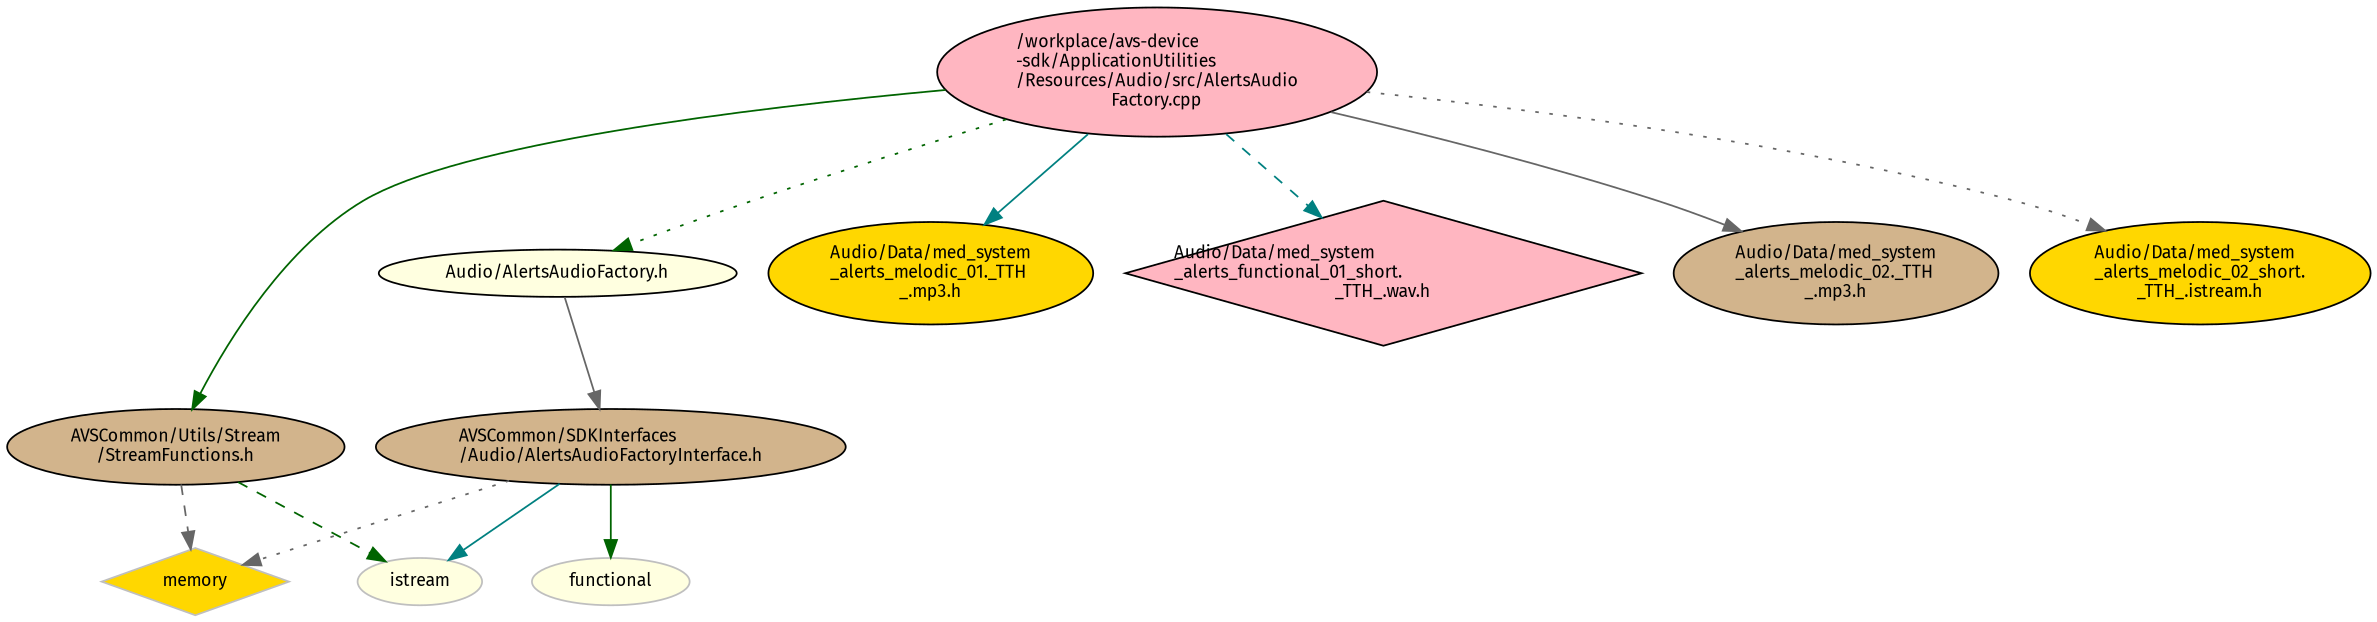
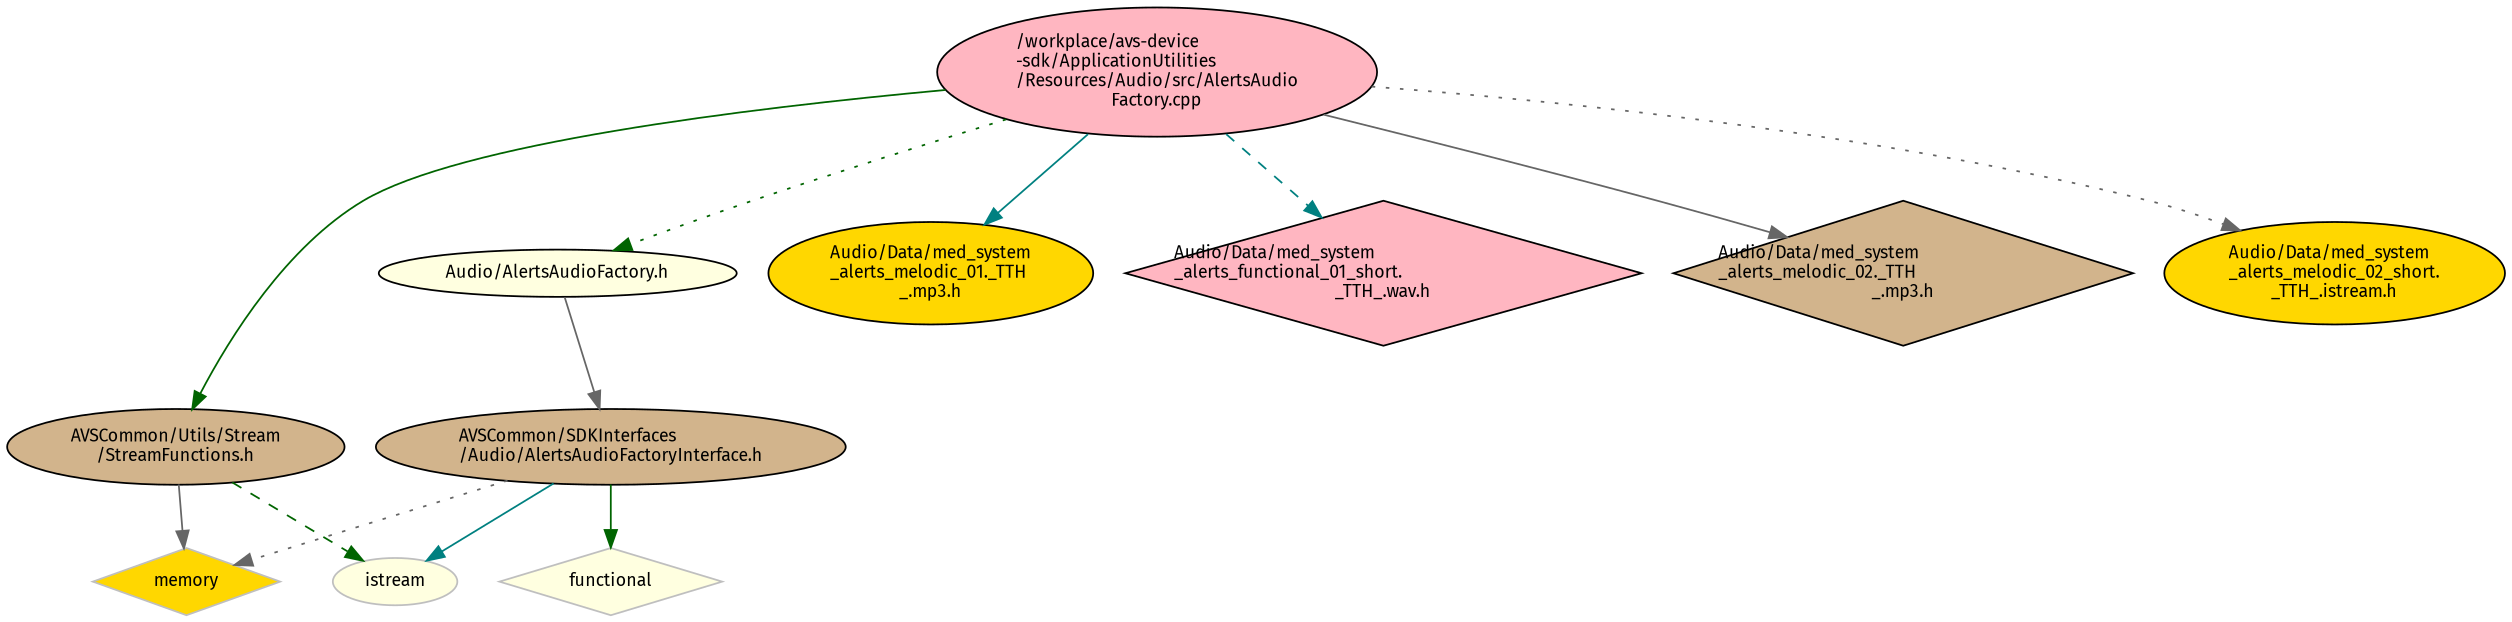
node "Audio/Data/med_system _alerts_melodic_02._TTH _.mp3.h": shape ellipse -> diamond
edge "AVSCommon/Utils/Stream /StreamFunctions.h" -> "memory": style dashed -> solid
node "functional": shape ellipse -> diamond
